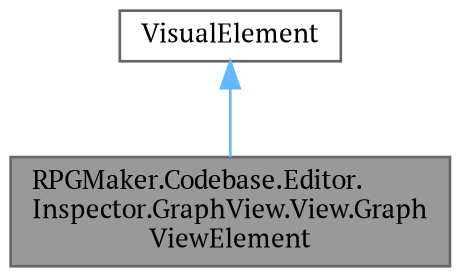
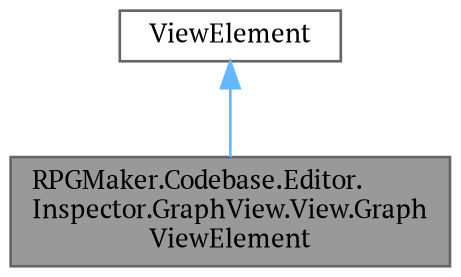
node "VisualElement": label "VisualElement" -> "ViewElement"
